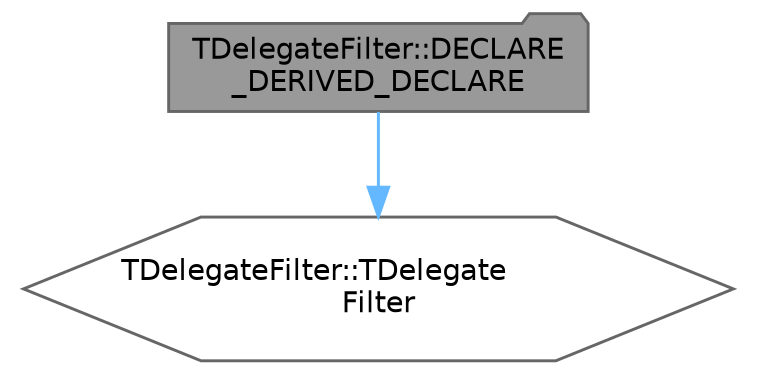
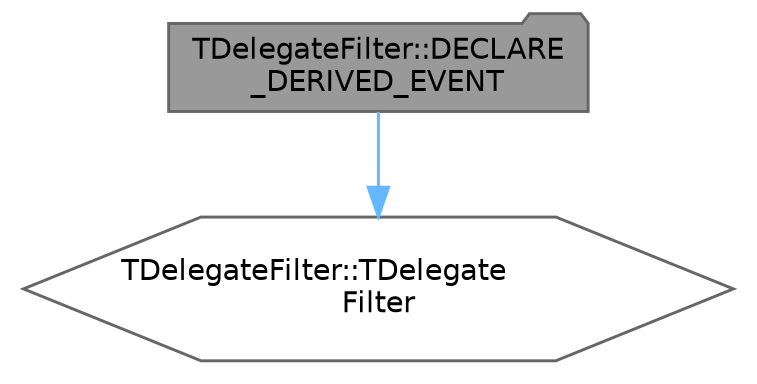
node "TDelegateFilter::DECLARE _DERIVED_DECLARE": label "TDelegateFilter::DECLARE _DERIVED_DECLARE" -> "TDelegateFilter::DECLARE _DERIVED_EVENT"
